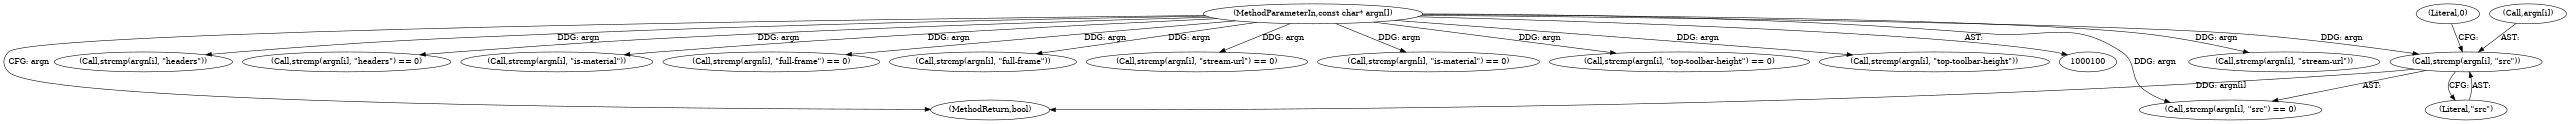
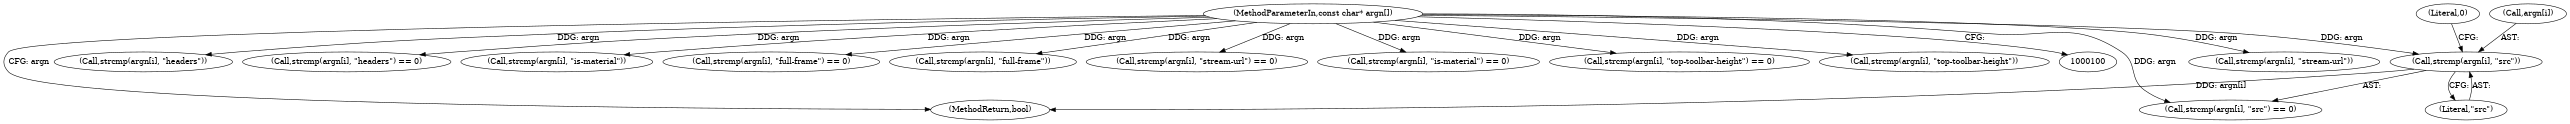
edge "(MethodParameterIn,const char* argn[])" -> "1000100": label "AST: " -> "CFG: "
